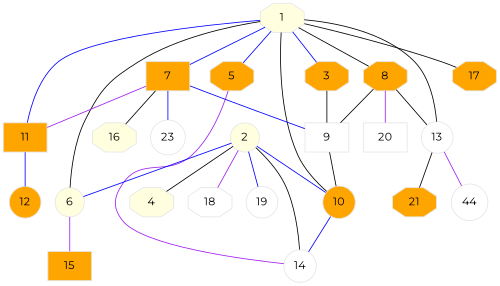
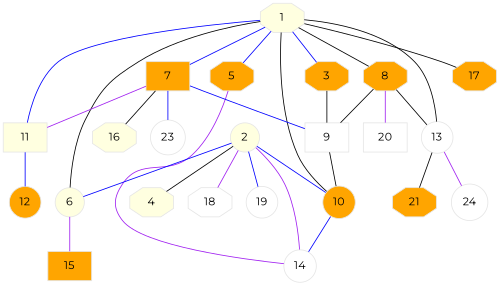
node "11": fillcolor orange -> lightyellow
edge "2" -- "14": color black -> purple
node "44": label "44" -> "24"
